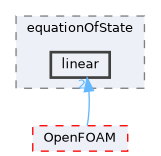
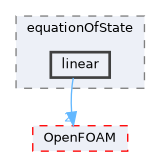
edge "OpenFOAM" -> "linear": reversed
